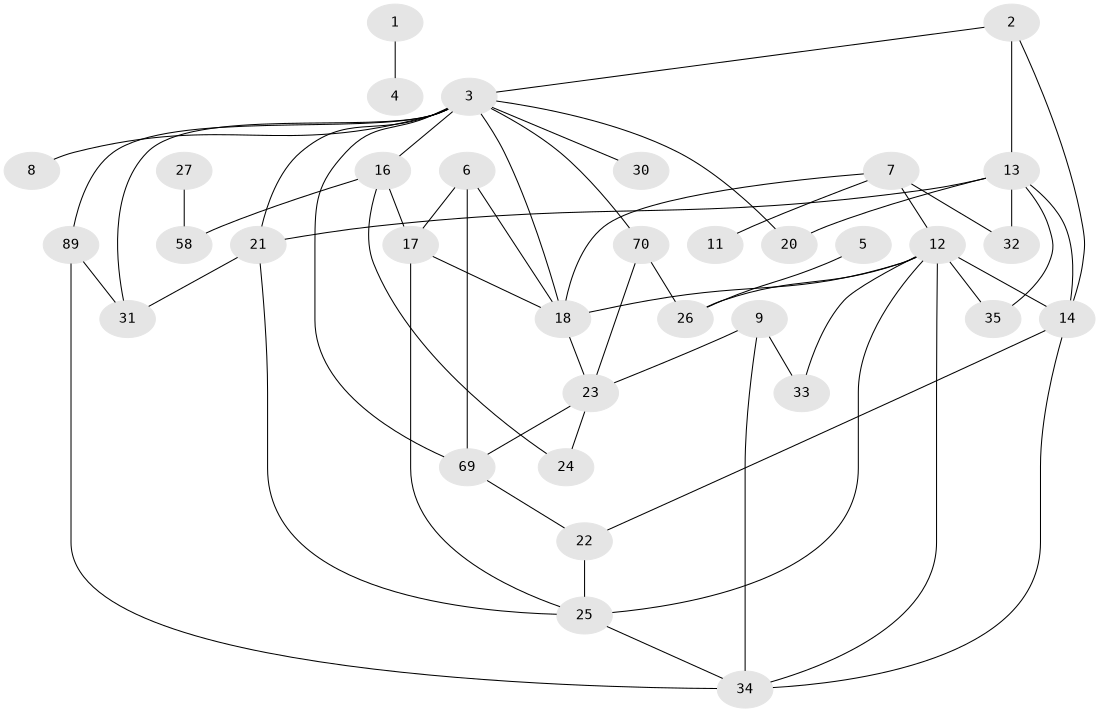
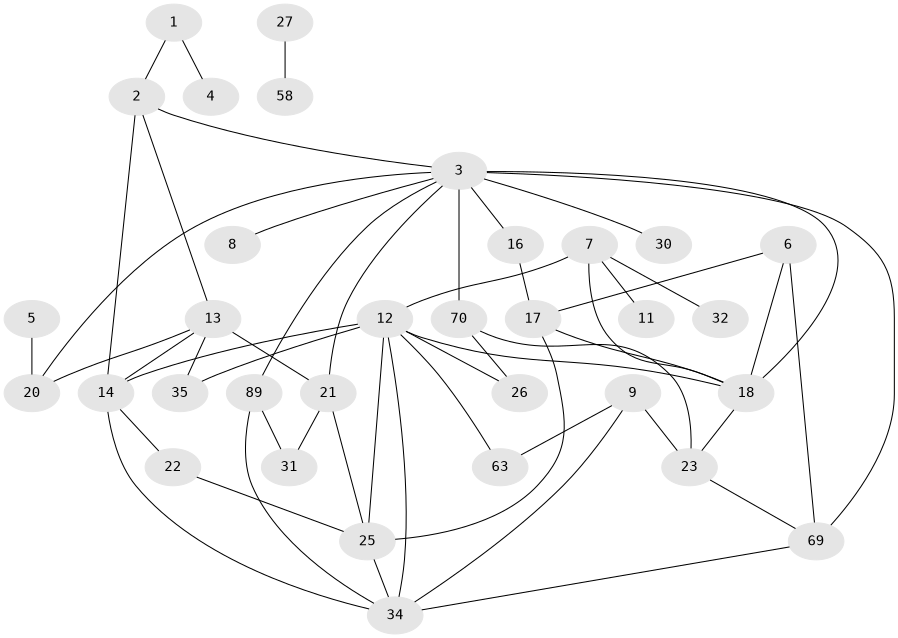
edge "1" -- "2": added
edge "3" -- "31": removed
edge "16" -- "58": removed
edge "13" -- "32": removed
edge "5" -- "26": now "5" -- "20"
node "33": label "33" -> "63"
node "24": removed
edge "69" -- "22": now "69" -- "34"
